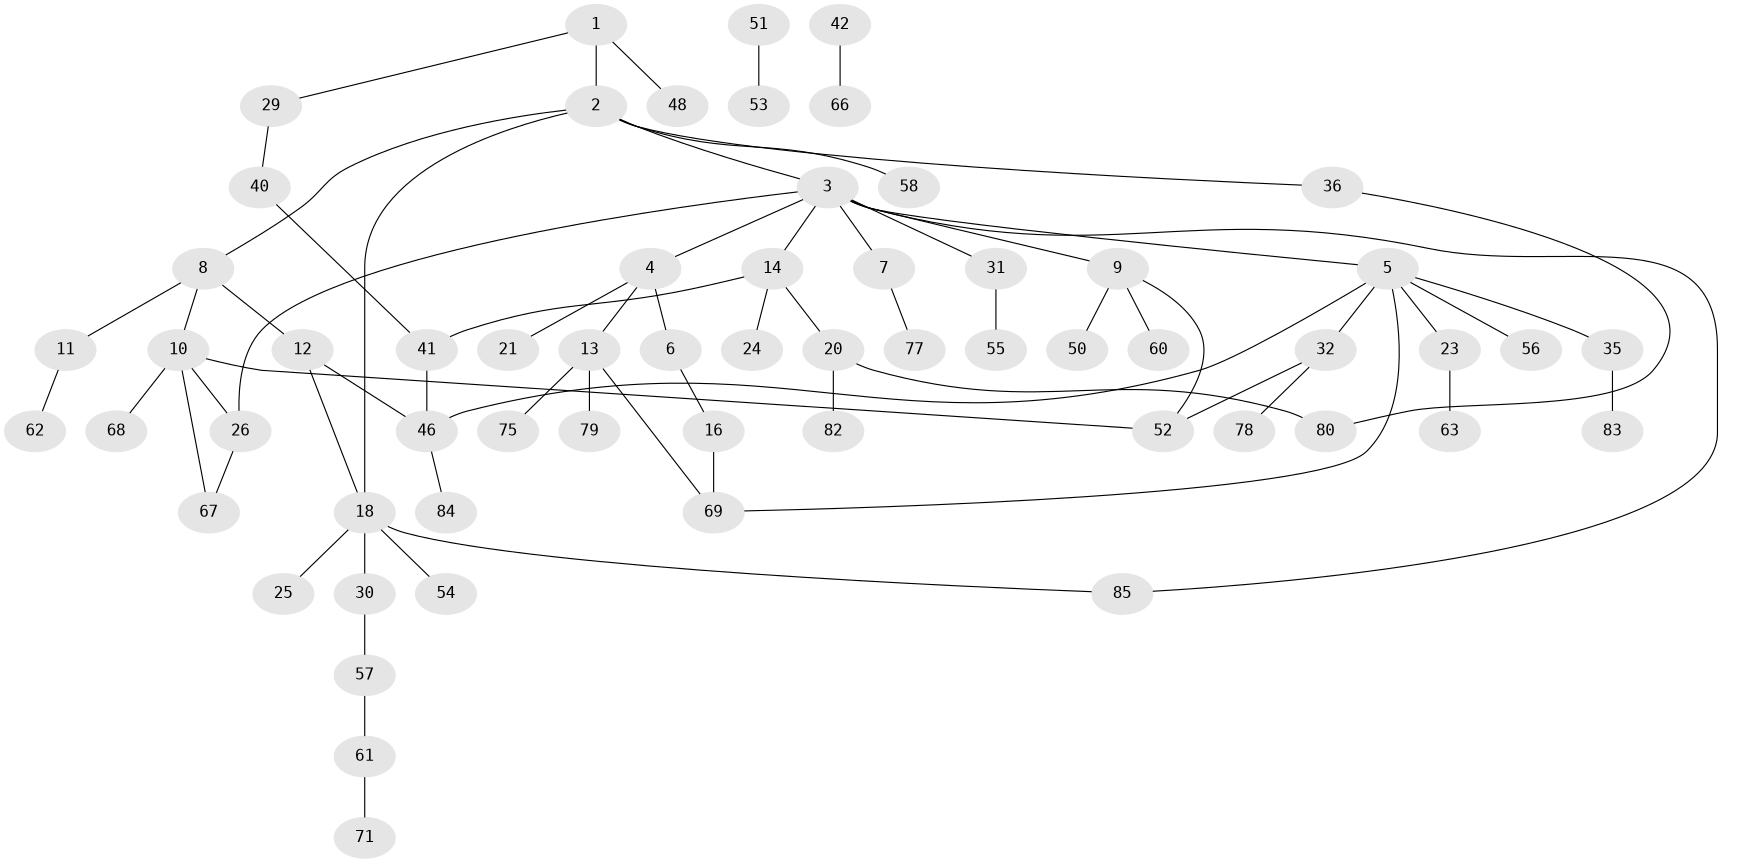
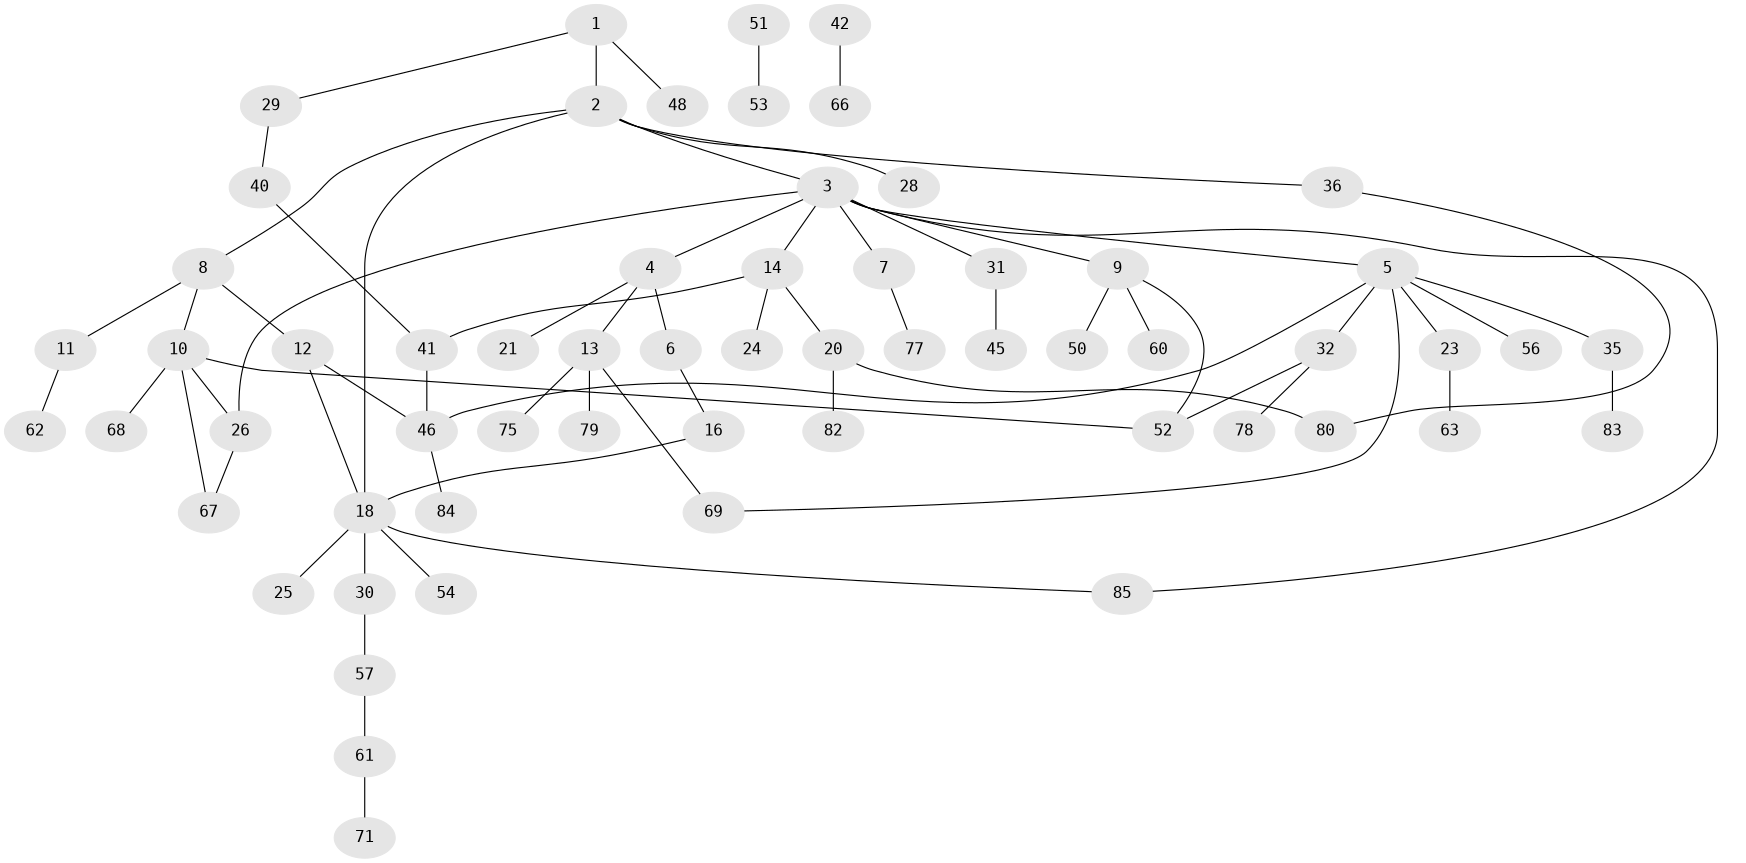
node "58": label "58" -> "28"
node "55": label "55" -> "45"
edge "16" -- "69": now "16" -- "18"
